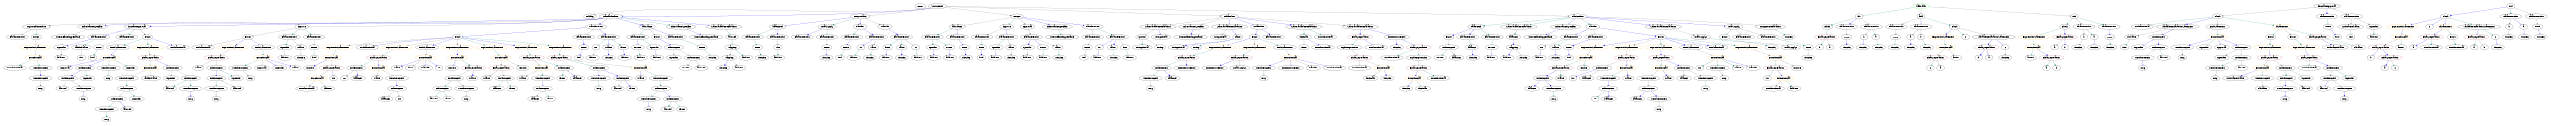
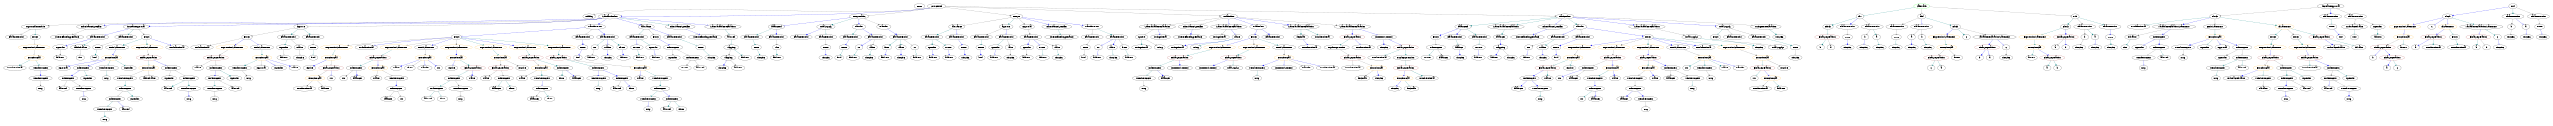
node "uint8": removed
